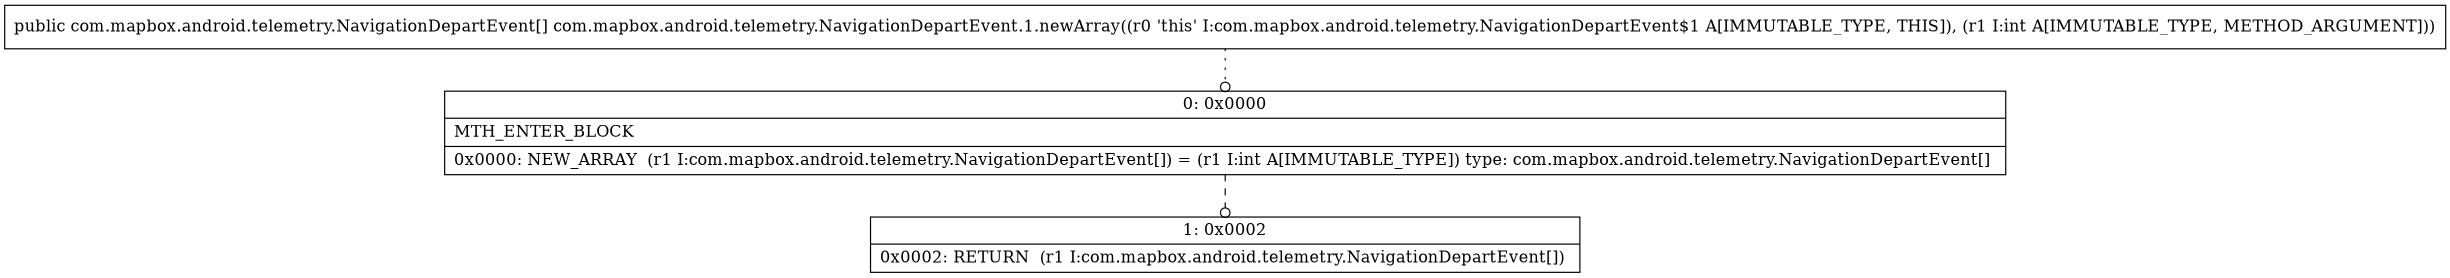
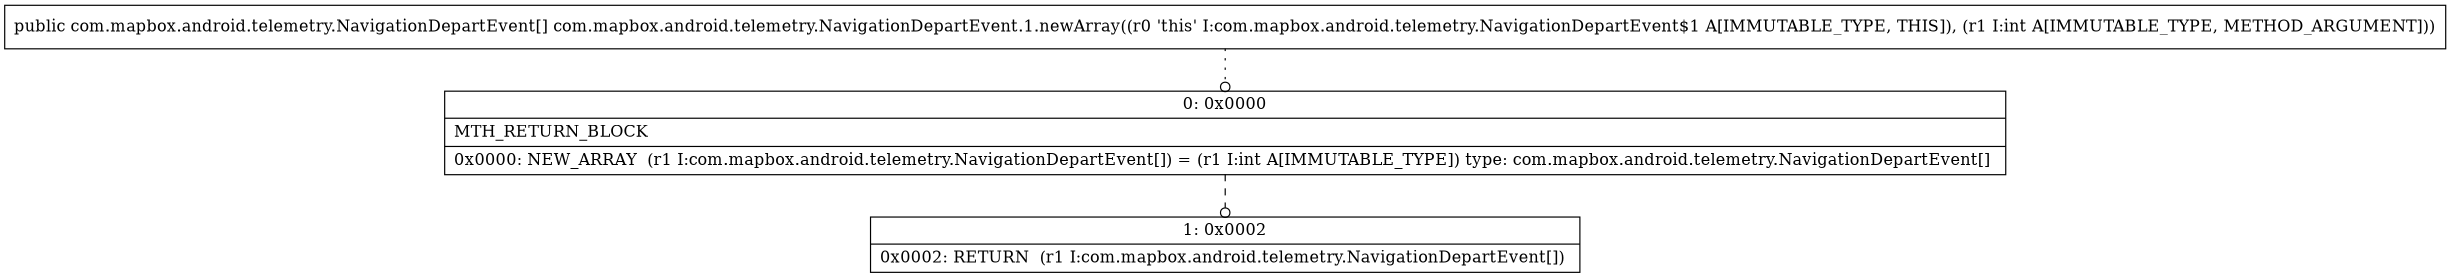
node "0: 0x0000": text "MTH_ENTER_BLOCK" -> "MTH_RETURN_BLOCK"
